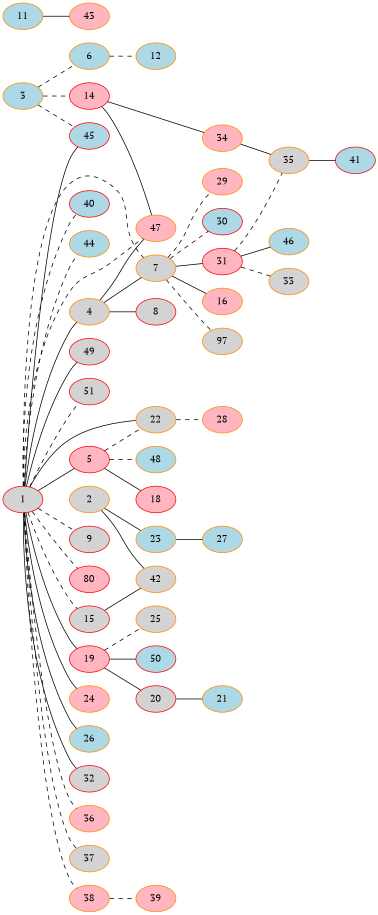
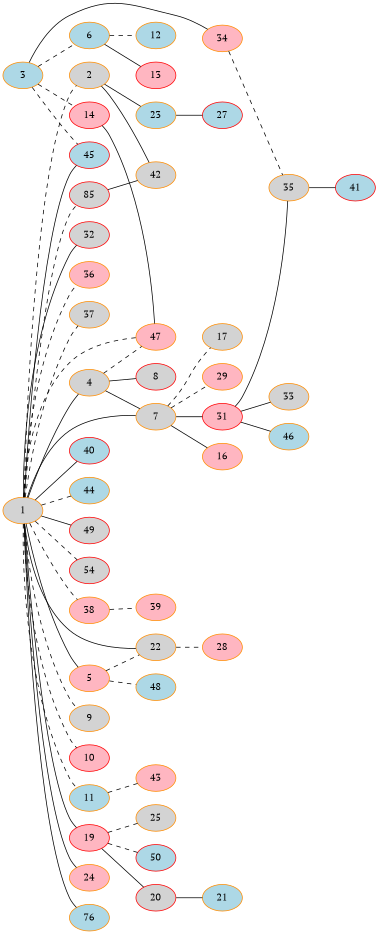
edge "11" -- "43": style solid -> dashed
node "13": added
edge "14" -- "34": now "3" -- "34"
edge "34" -- "35": style solid -> dashed
edge "35" -- "31": style dashed -> solid
node "30": removed
edge "7" -- "1": style dashed -> solid
edge "47" -- "4": style solid -> dashed
edge "31" -- "33": style dashed -> solid
edge "2" -- "1": added
node "97": label "97" -> "17"
edge "40" -- "1": style dashed -> solid
node "51": label "51" -> "54"
node "5": color red -> darkorange
node "1": color red -> darkorange
node "18": removed
node "9": color red -> darkorange
node "27": color darkorange -> red
node "80": label "80" -> "10"
node "15": label "15" -> "85"
edge "19" -- "50": style solid -> dashed
edge "1" -- "11": added
node "26": label "26" -> "76"
